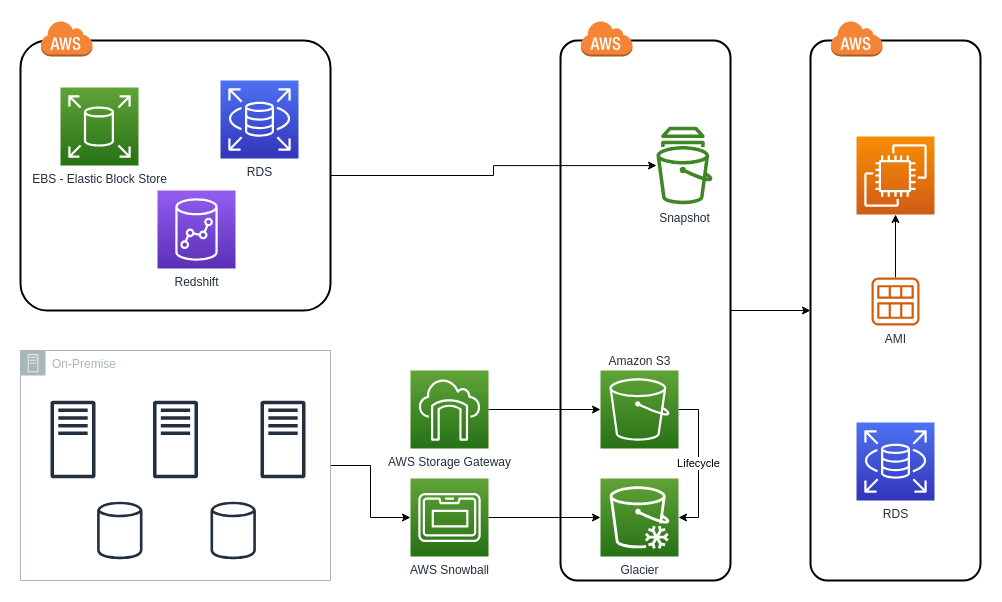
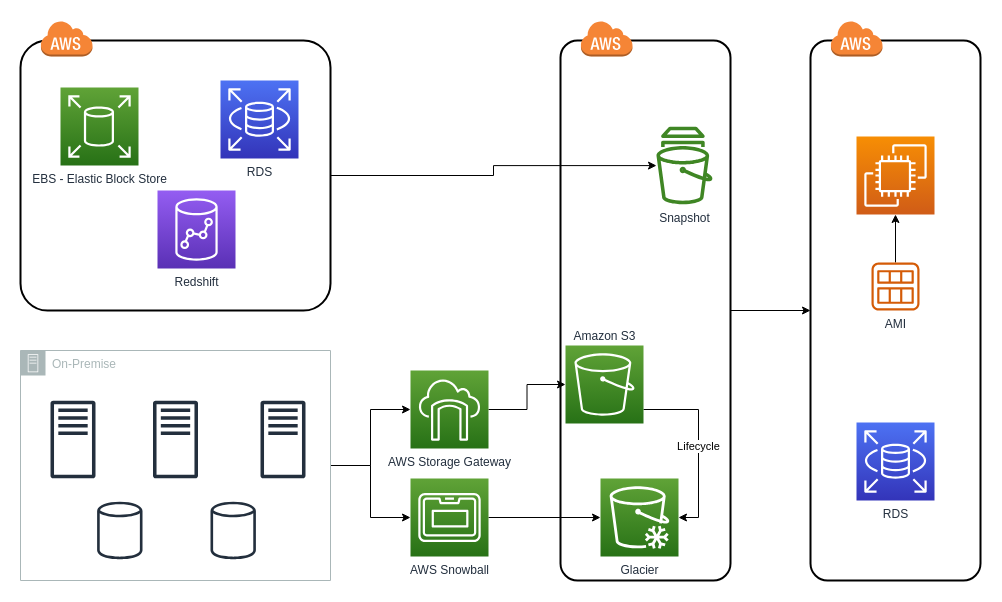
node "AMI": moved (896, 302) -> (896, 287)
node "Amazon S3": moved (640, 410) -> (605, 385)
edge "On-Premise" -> "AWS Storage Gateway": added
